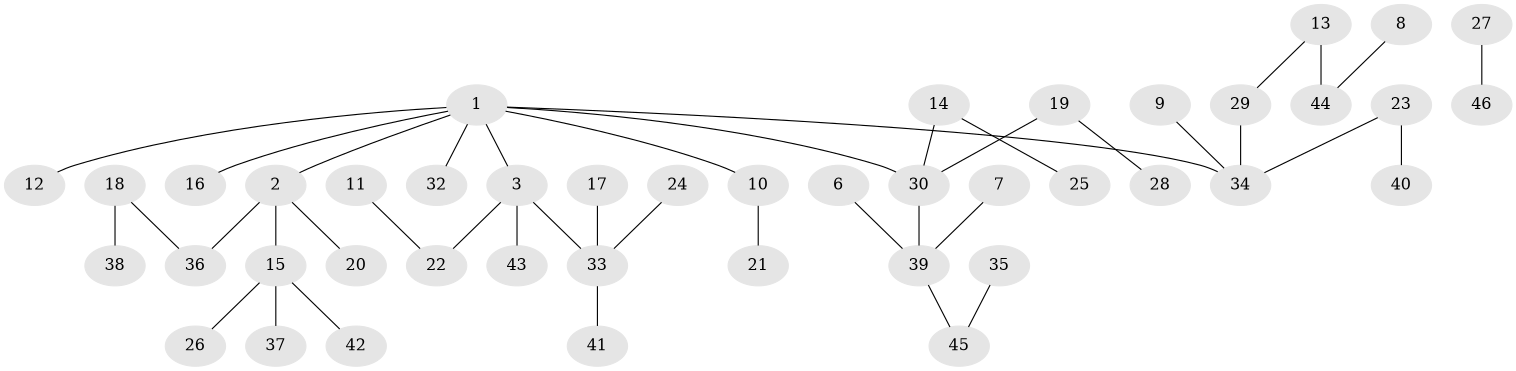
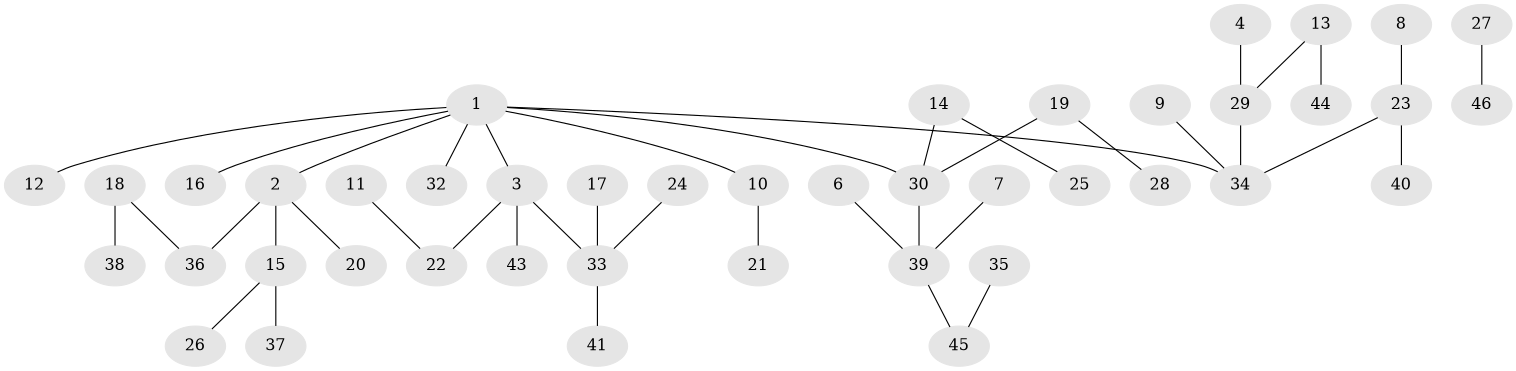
node "4": added
edge "8" -- "44": now "8" -- "23"
node "42": removed
